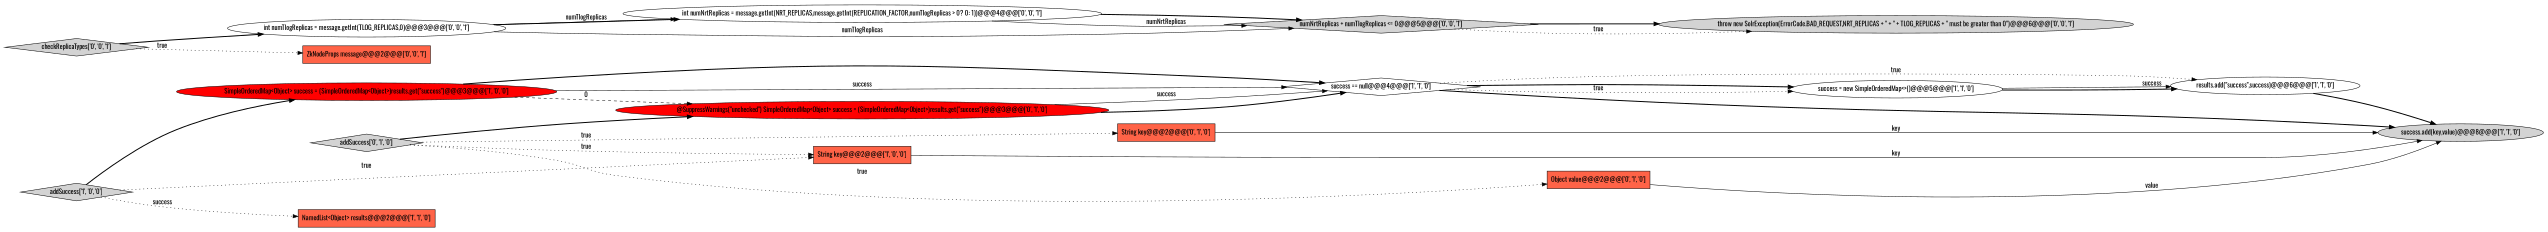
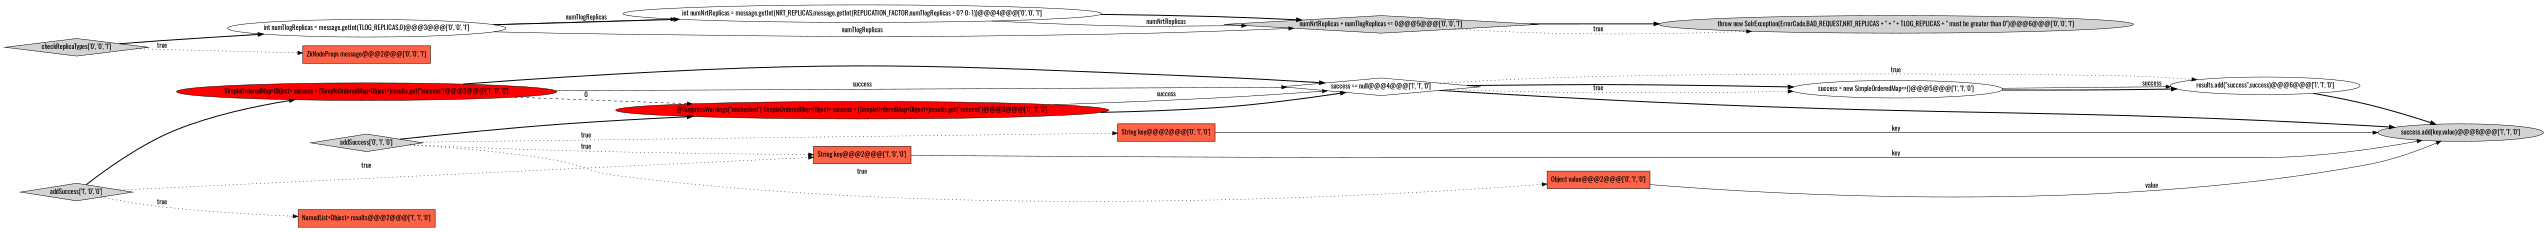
edge "addSuccess['1', '0', '0']" -> "NamedList<Object> results@@@2@@@['1', '1', '0']": label "success" -> "true"
